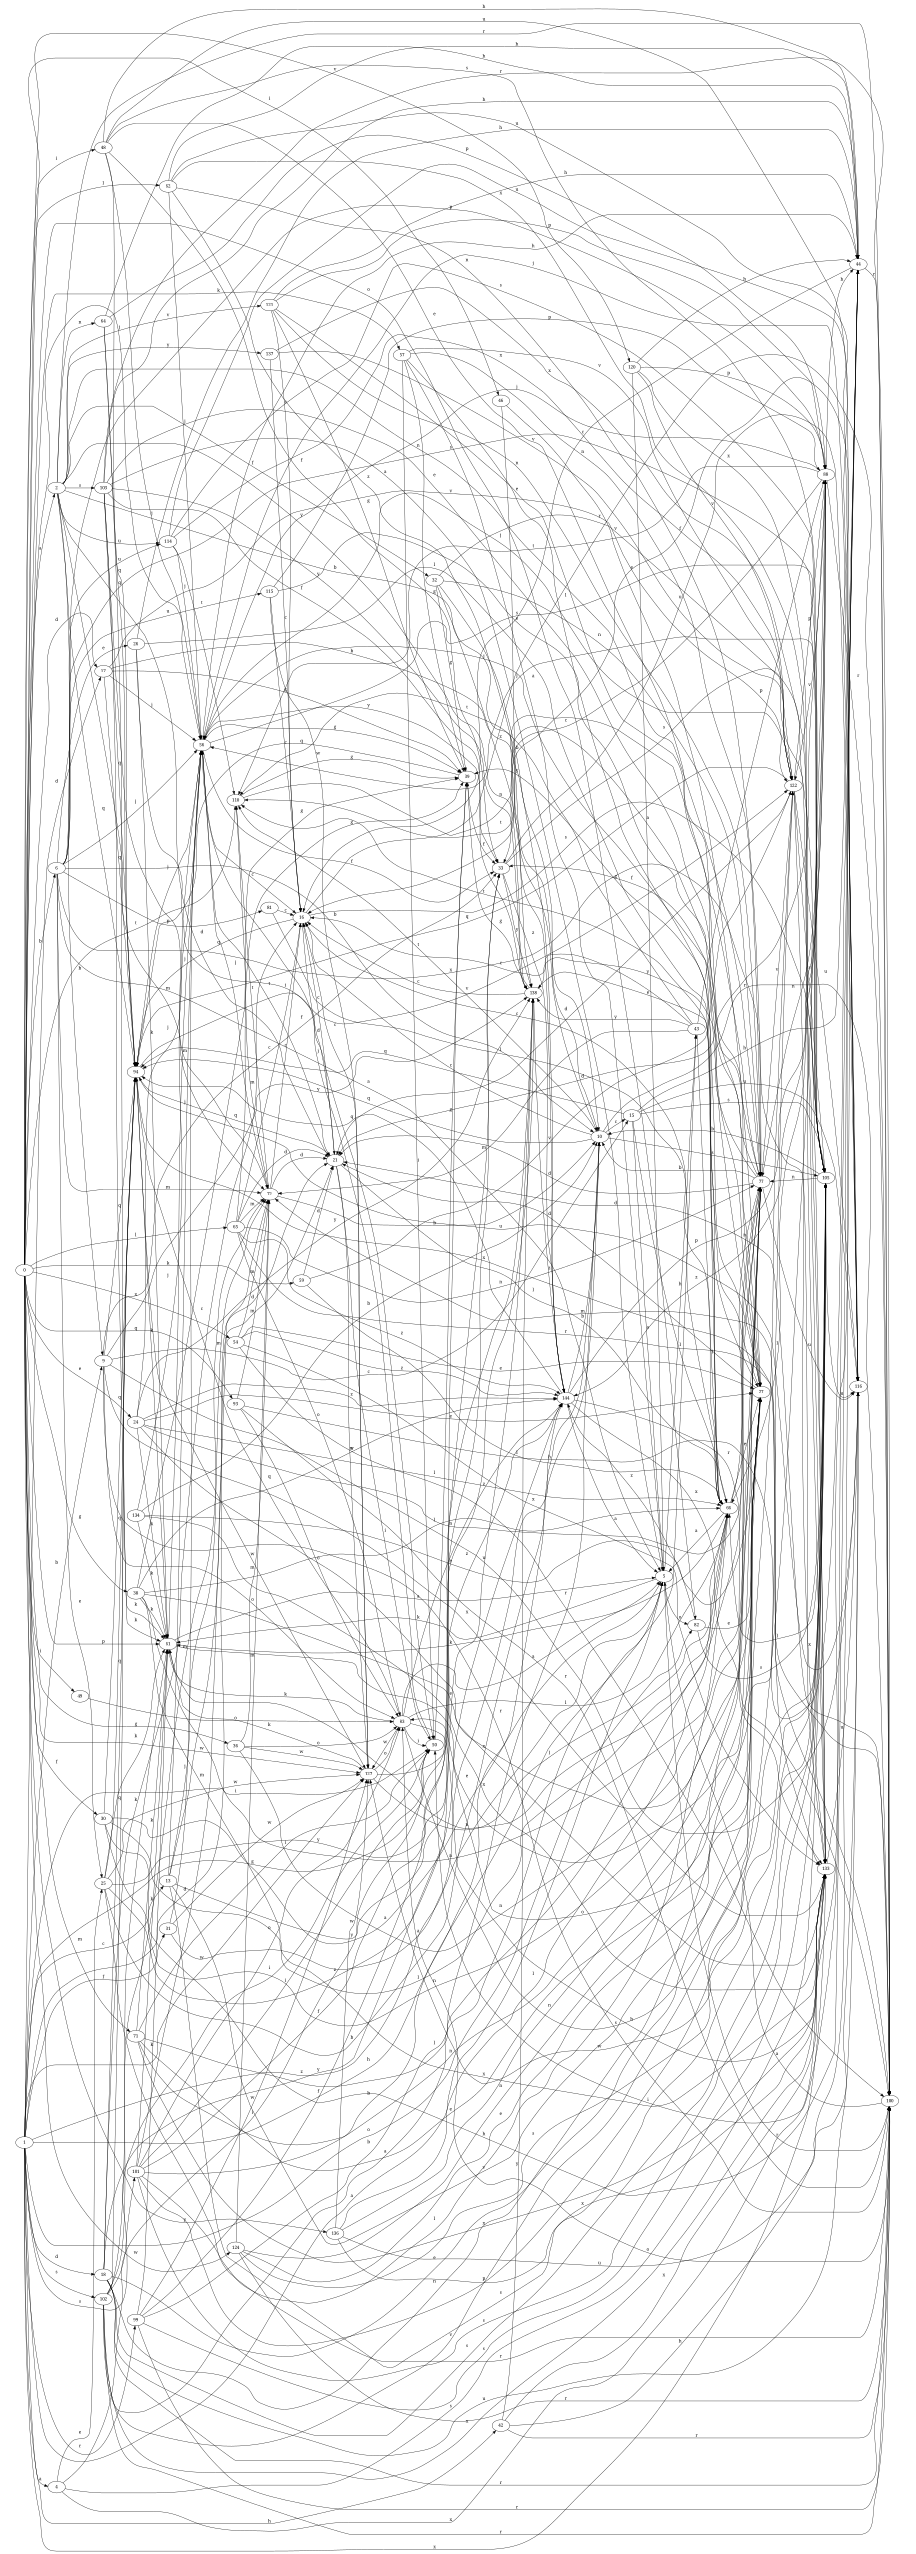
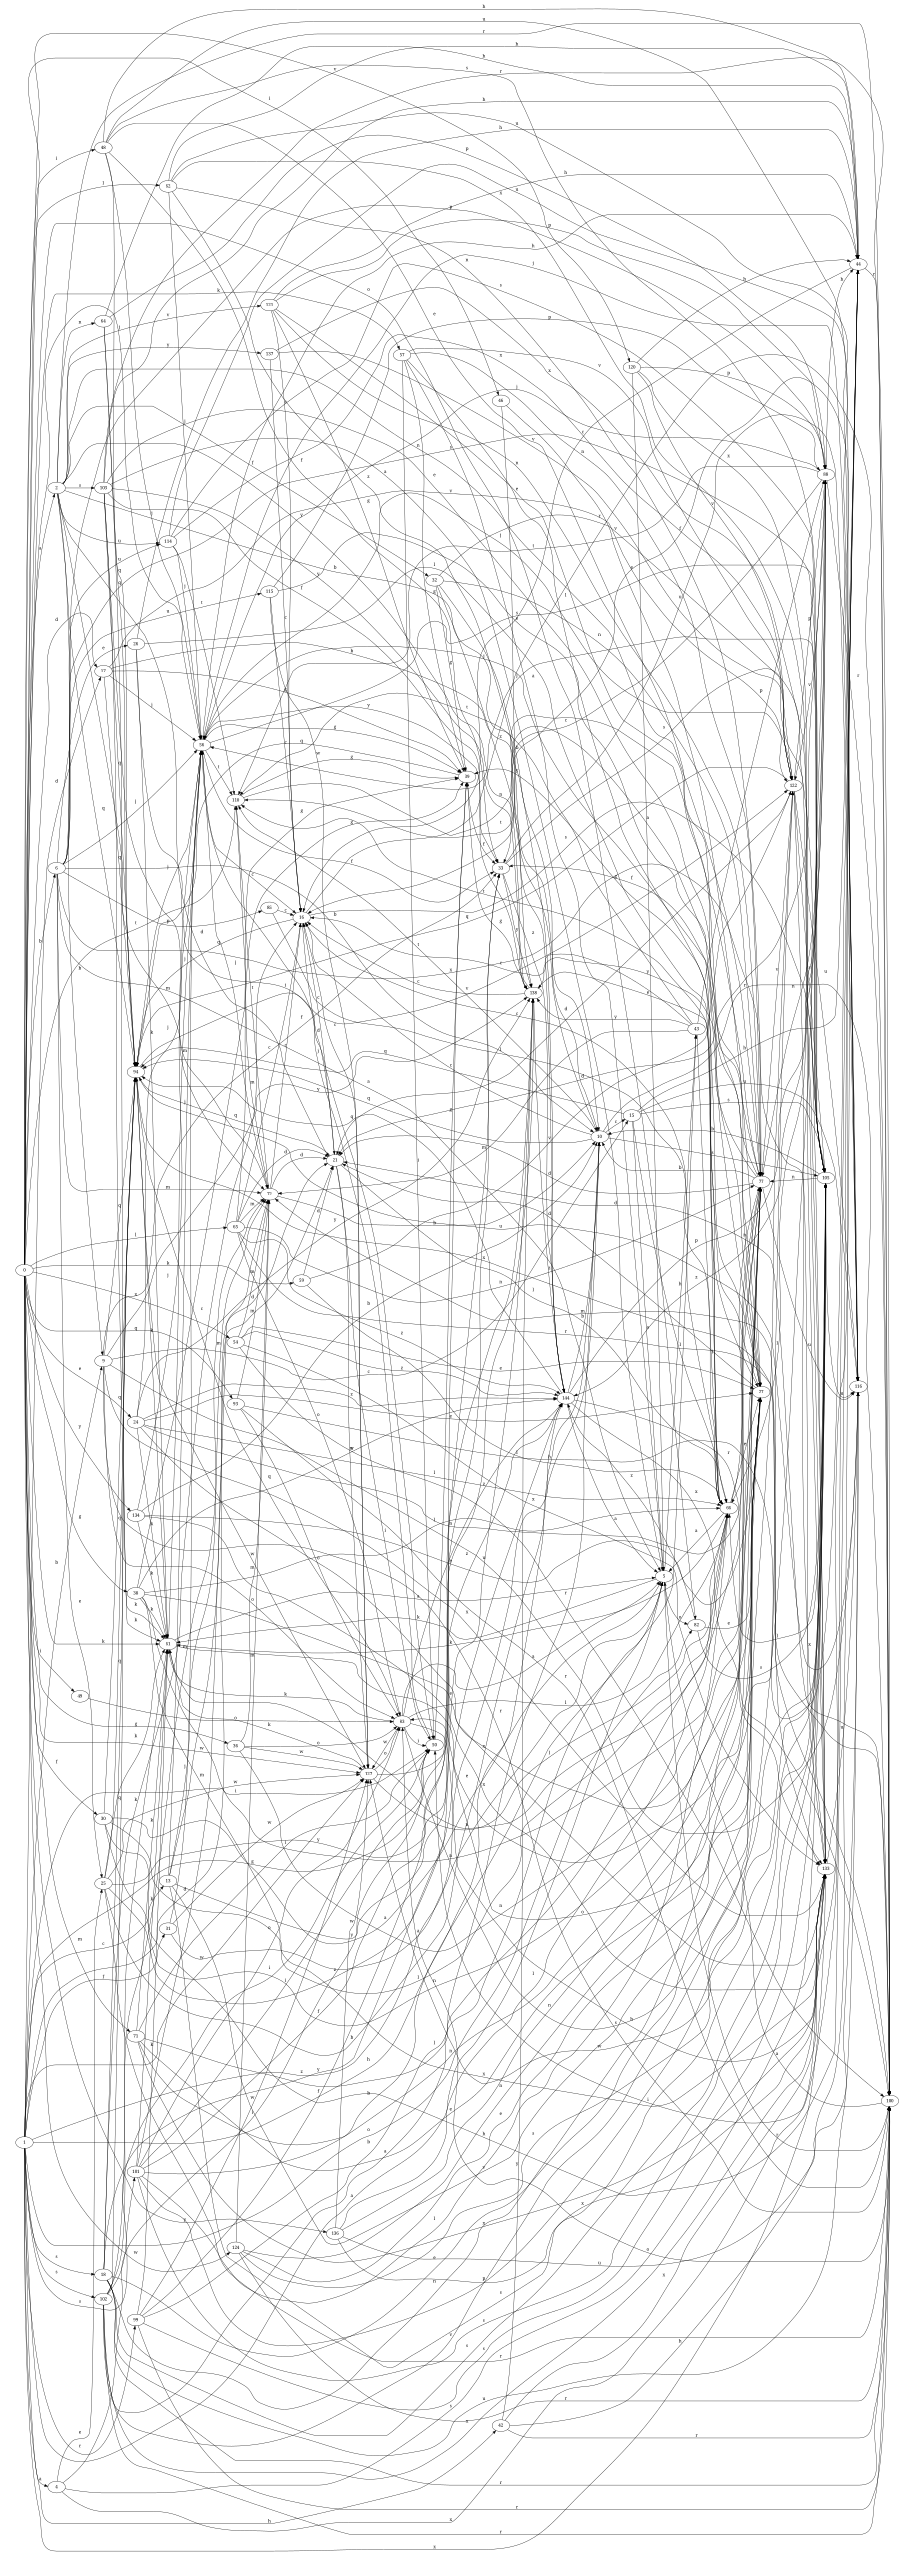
node "81": label "81" -> "85"
edge "56" -> "21": now "56" -> "110"
edge "0" -> "134": added, label "y"
edge "0" -> "61": label "p" -> "k"
edge "1" -> "18": label "d" -> "s"
